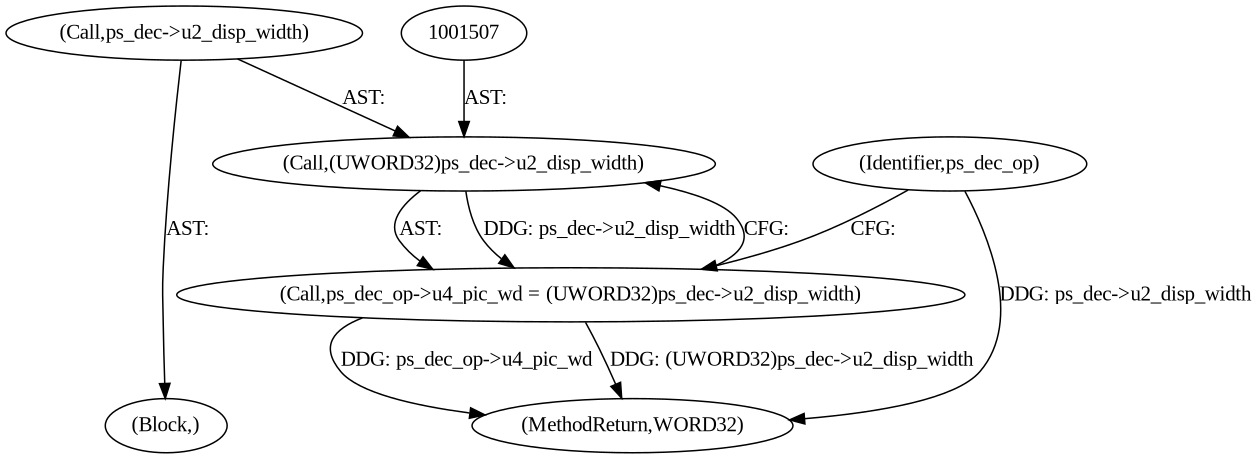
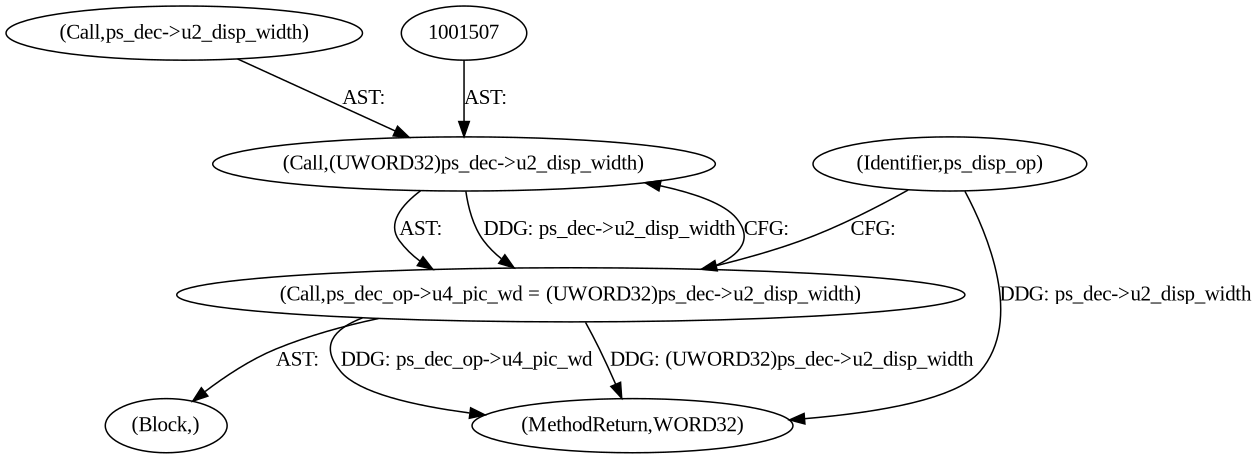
node "(Identifier,ps_dec_op)": label "(Identifier,ps_dec_op)" -> "(Identifier,ps_disp_op)"
edge "(Call,ps_dec->u2_disp_width)" -> "(Block,)": now "(Call,ps_dec_op->u4_pic_wd = (UWORD32)ps_dec->u2_disp_width)" -> "(Block,)"
